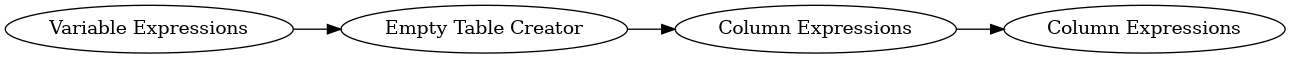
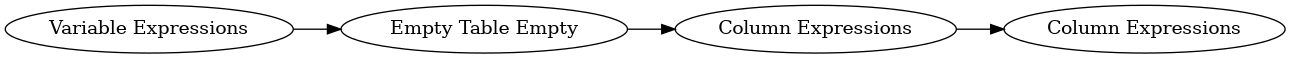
node "Empty Table Creator": label "Empty Table Creator" -> "Empty Table Empty"
